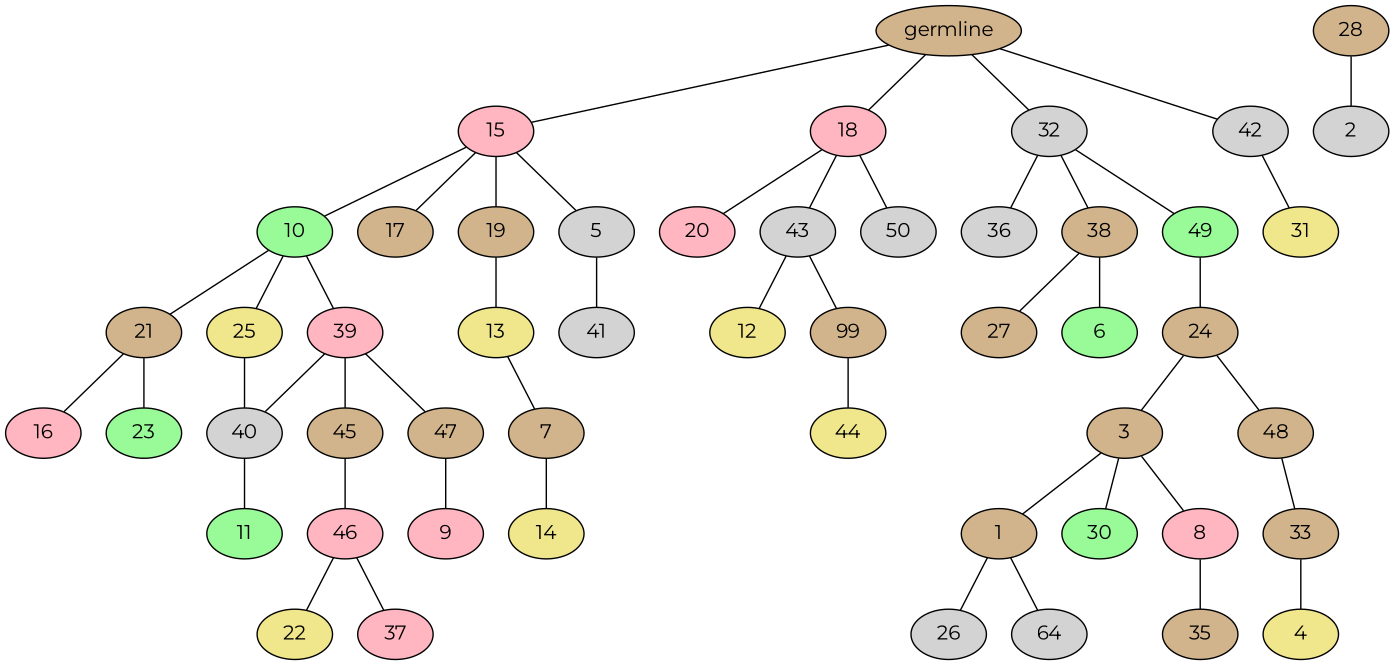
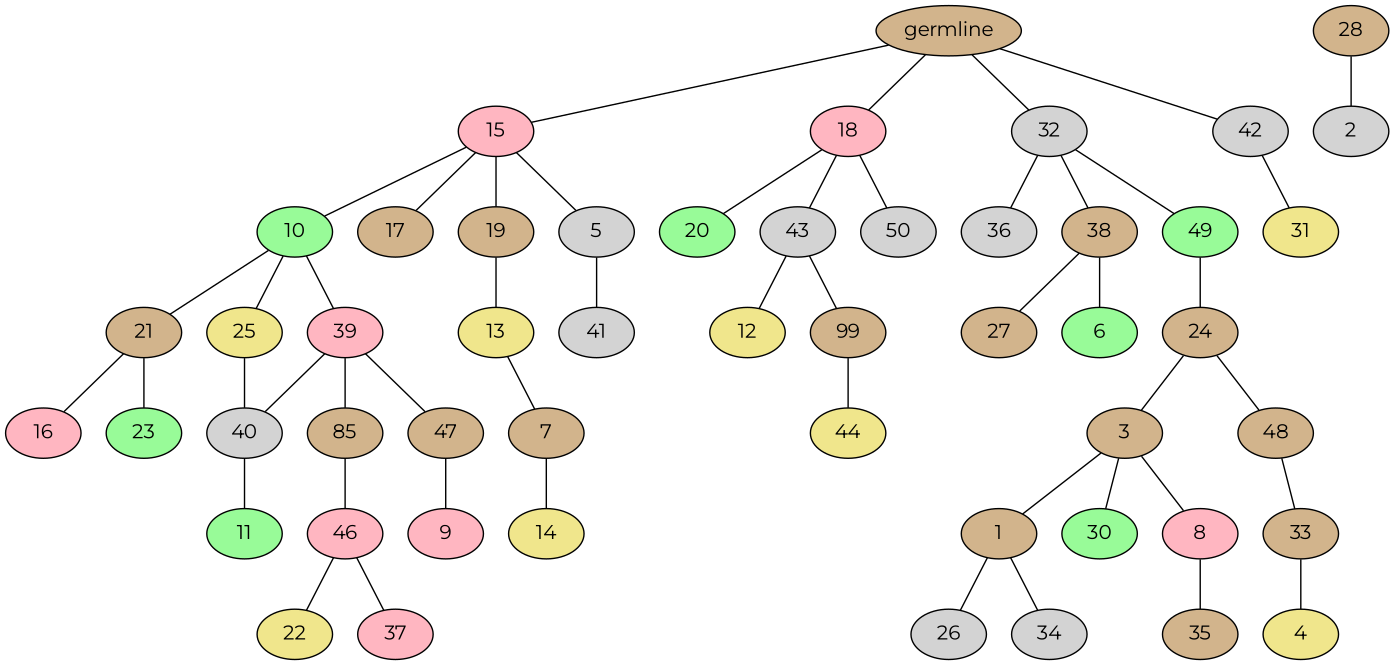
node "20": fillcolor lightpink -> palegreen
node "45": label "45" -> "85"
node "64": label "64" -> "34"
